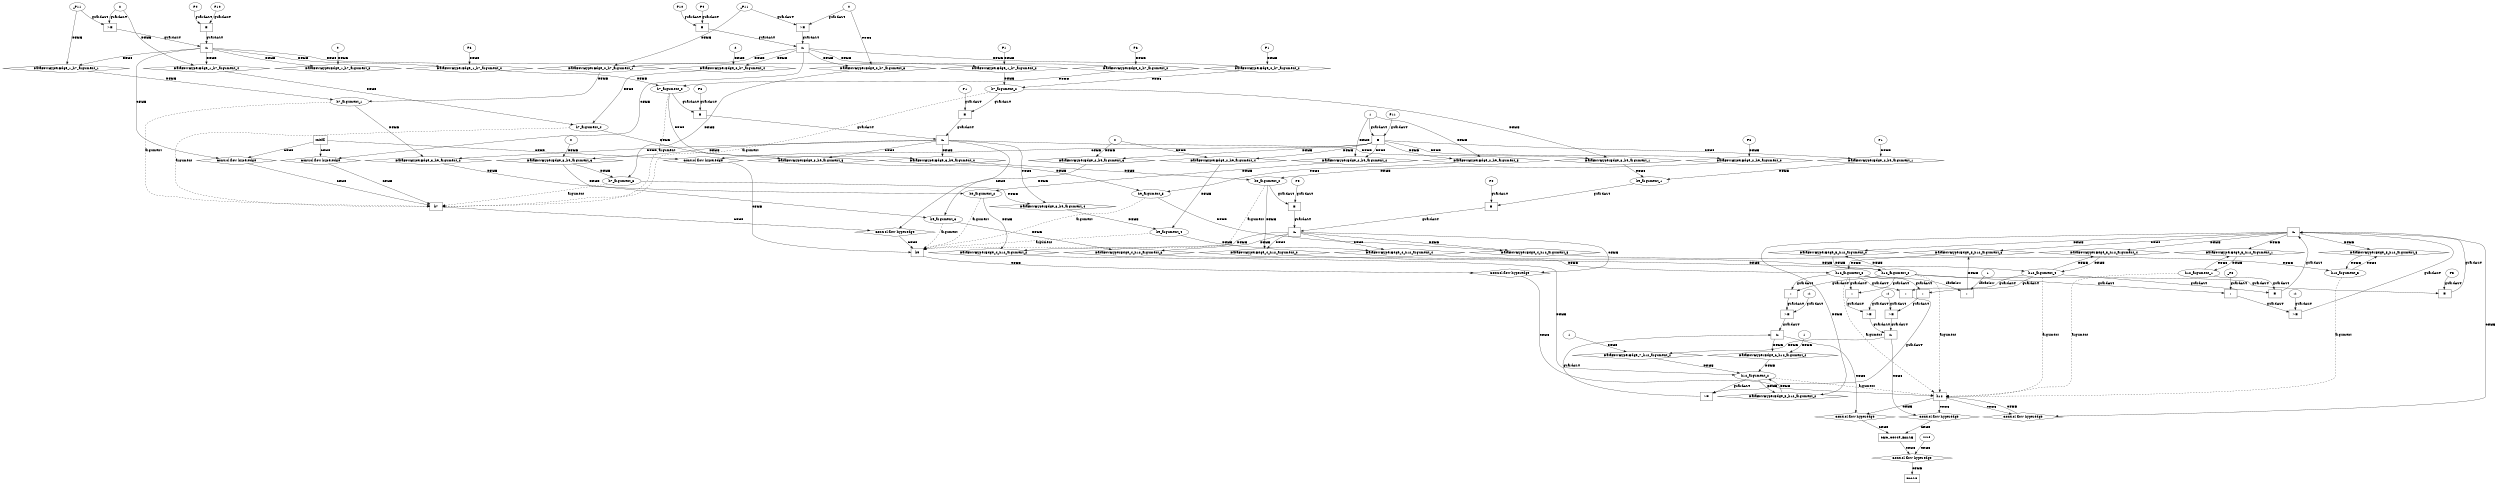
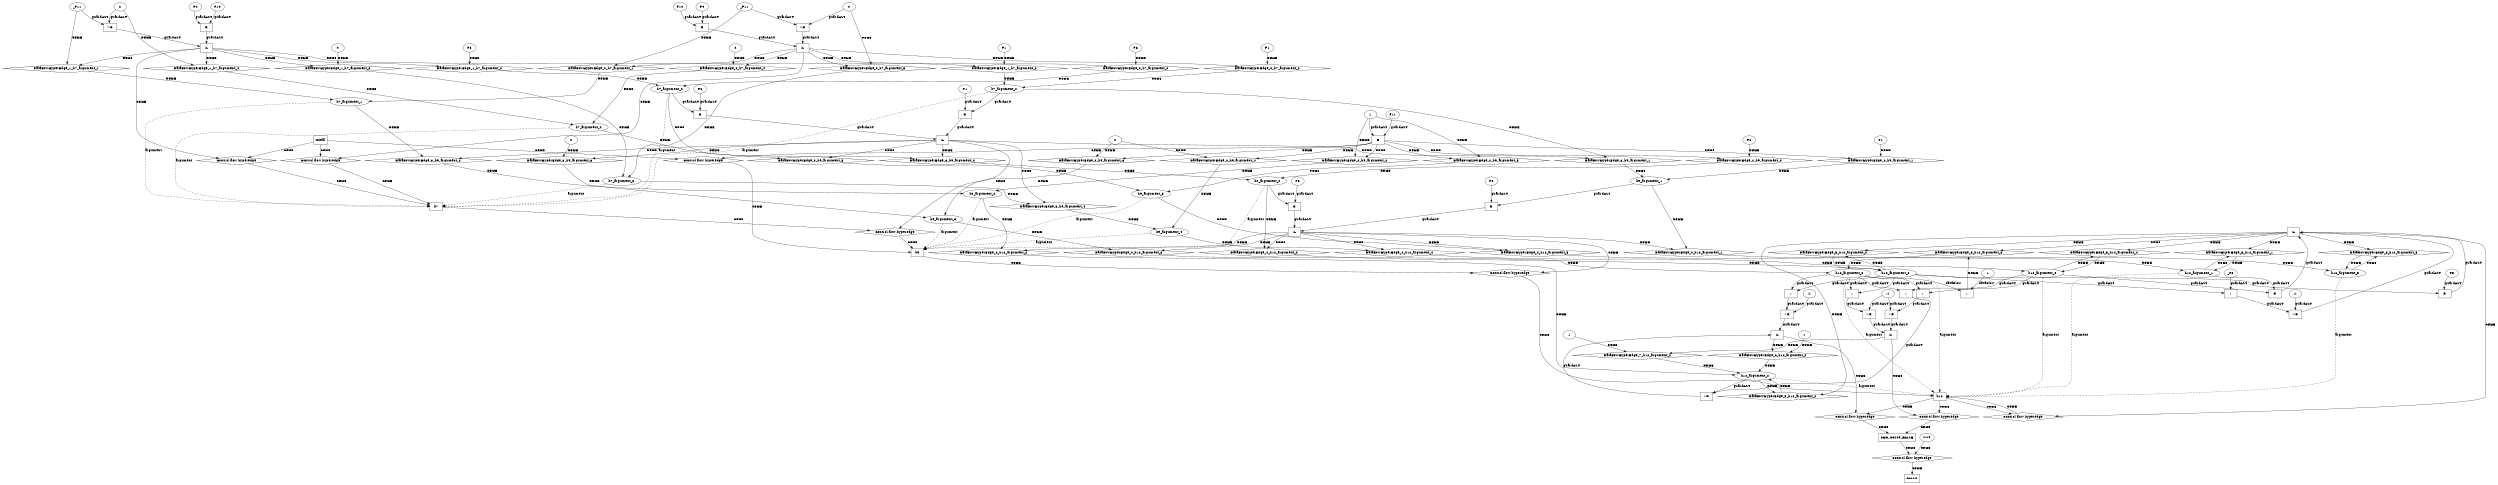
edge "DataFowHyperEdge_3_h9_argument_3" -> "h7_argument_3": now "DataFowHyperEdge_1_h7_argument_3" -> "h7_argument_3"
node "DataFowHyperEdge_4_h12_argument_1": added
edge "DataFowHyperEdge_4_h12_argument_4" -> "h12_argument_4": label "DFHE" -> "CFHE"
